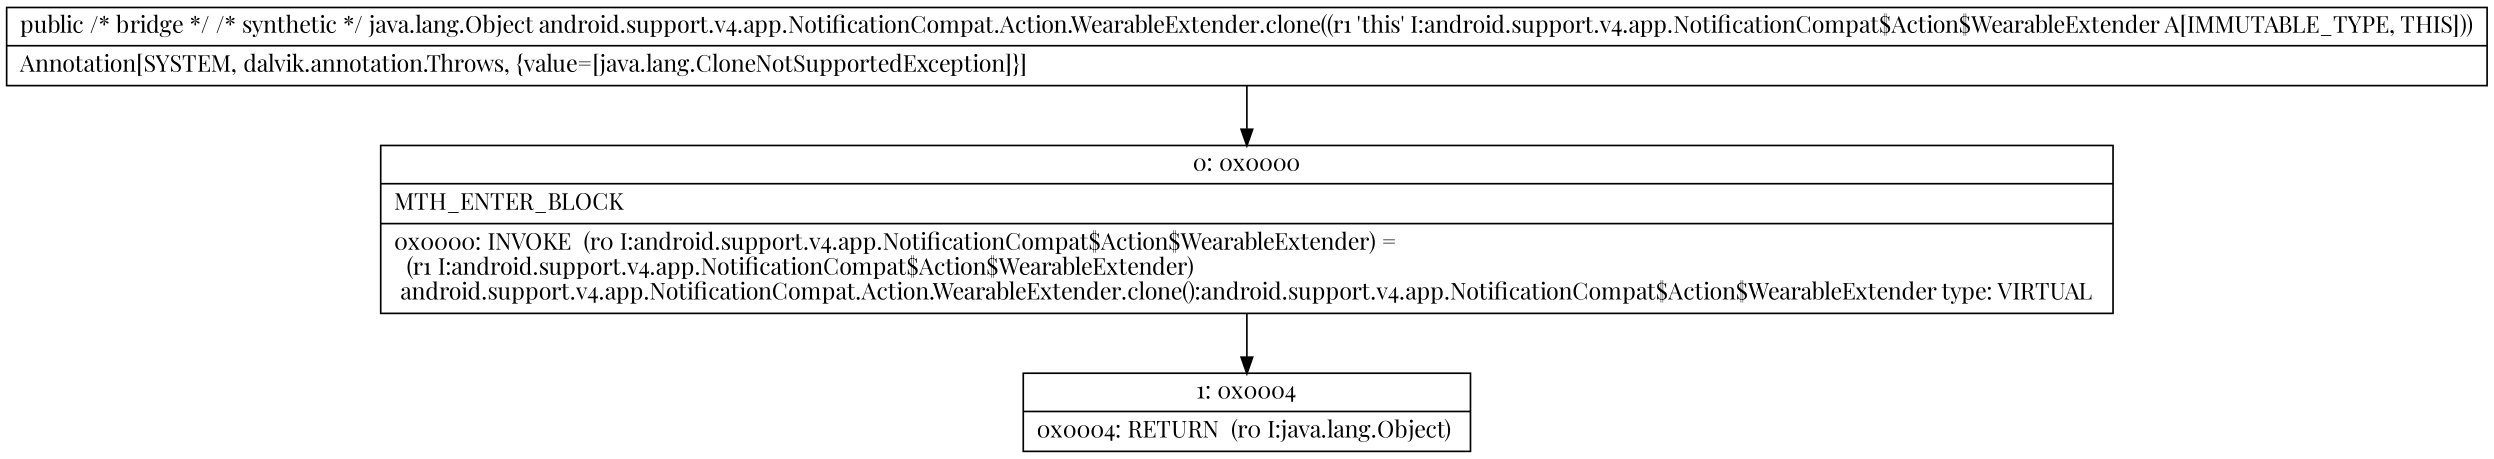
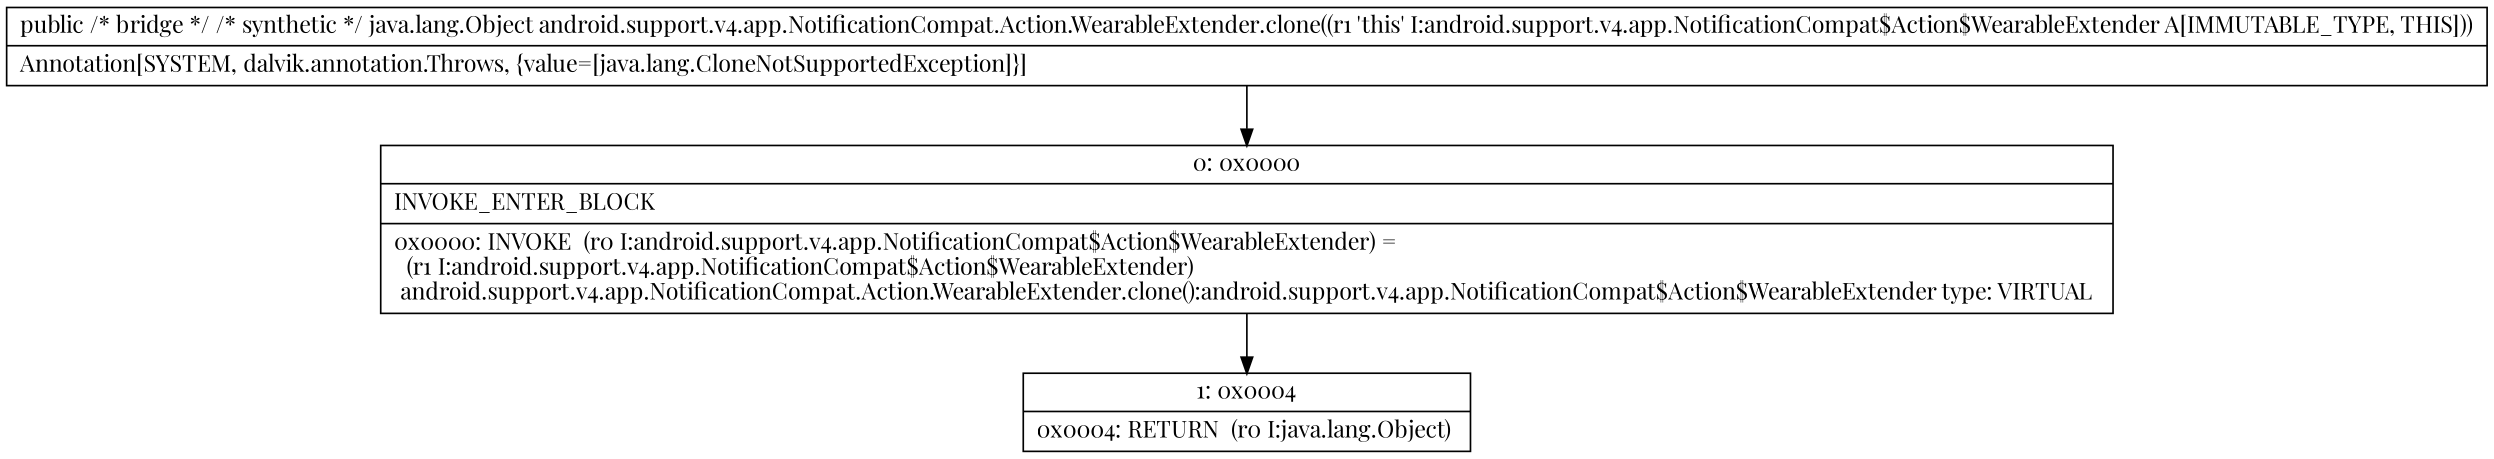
node "0: 0x0000": text "MTH_ENTER_BLOCK" -> "INVOKE_ENTER_BLOCK"
